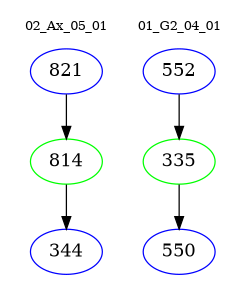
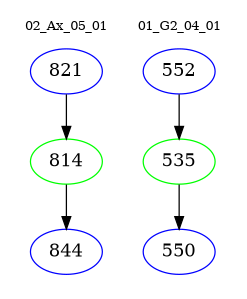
node "335": label "335" -> "535"
node "344": label "344" -> "844"
